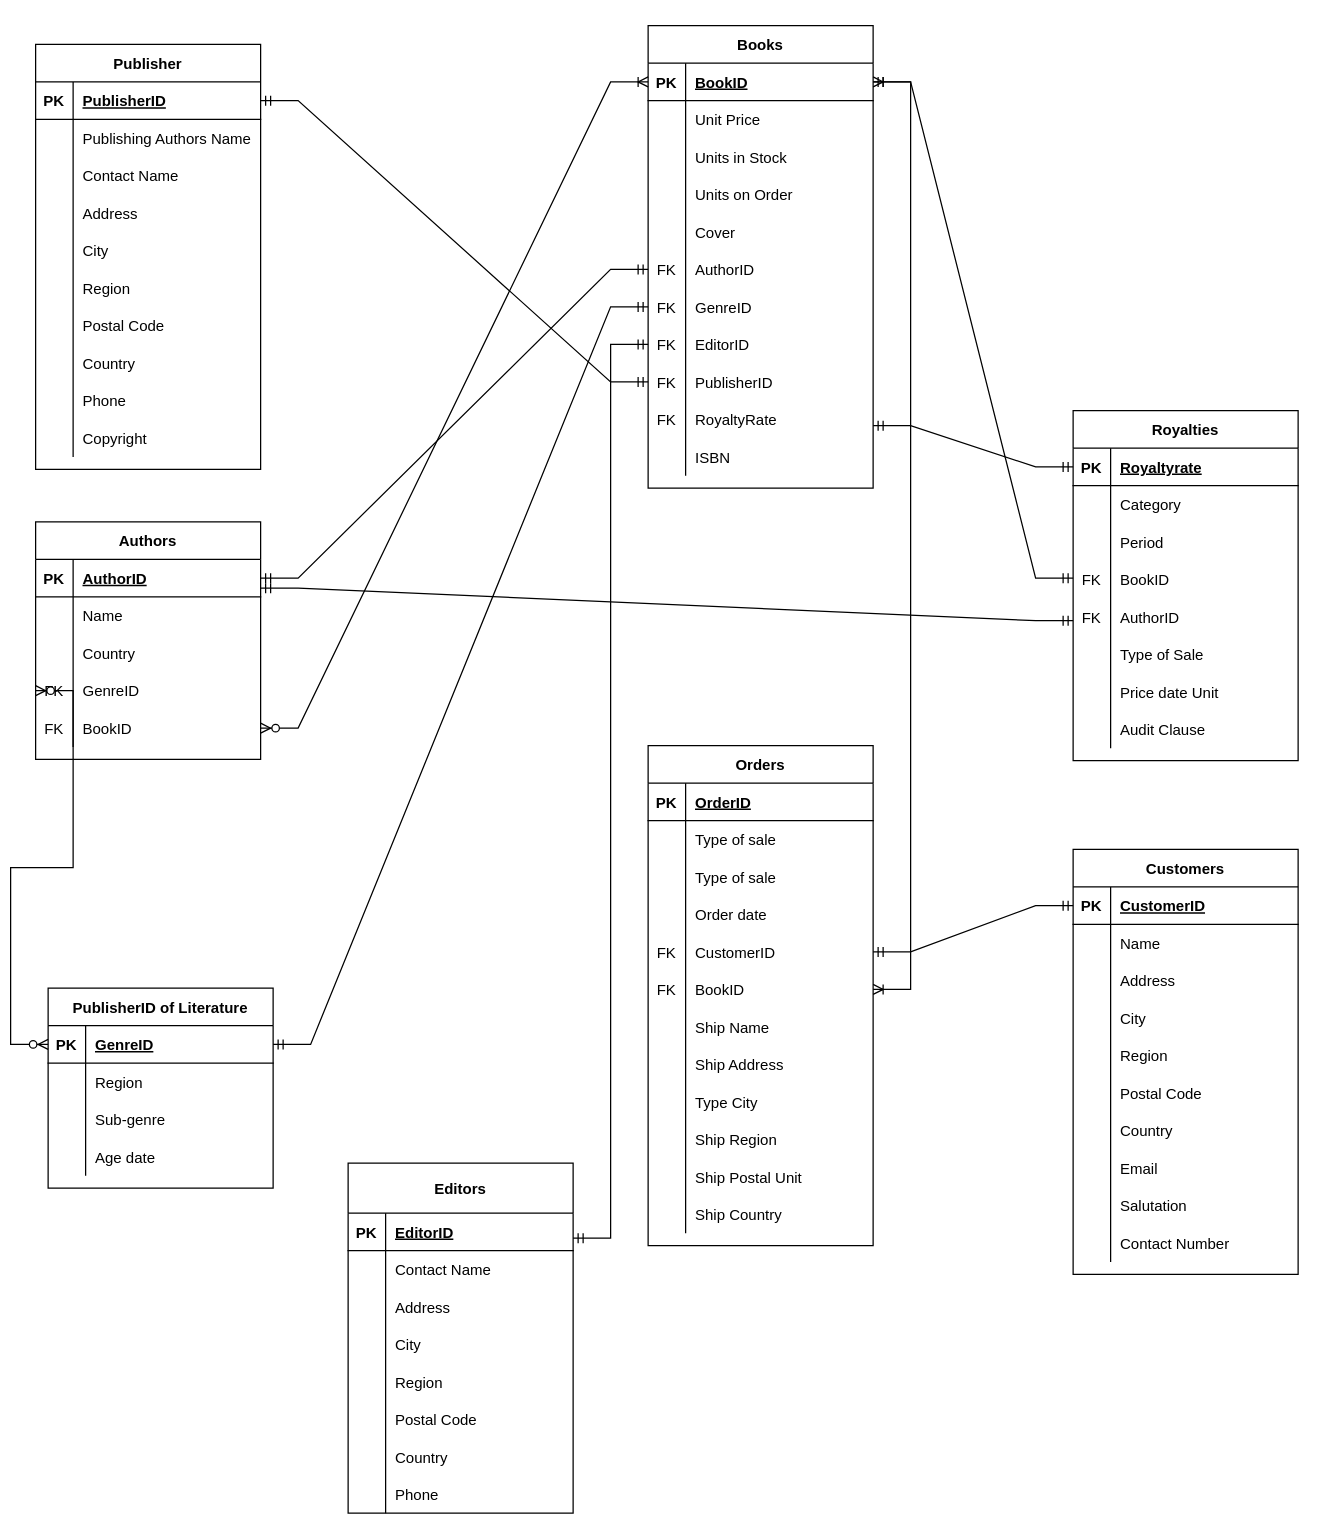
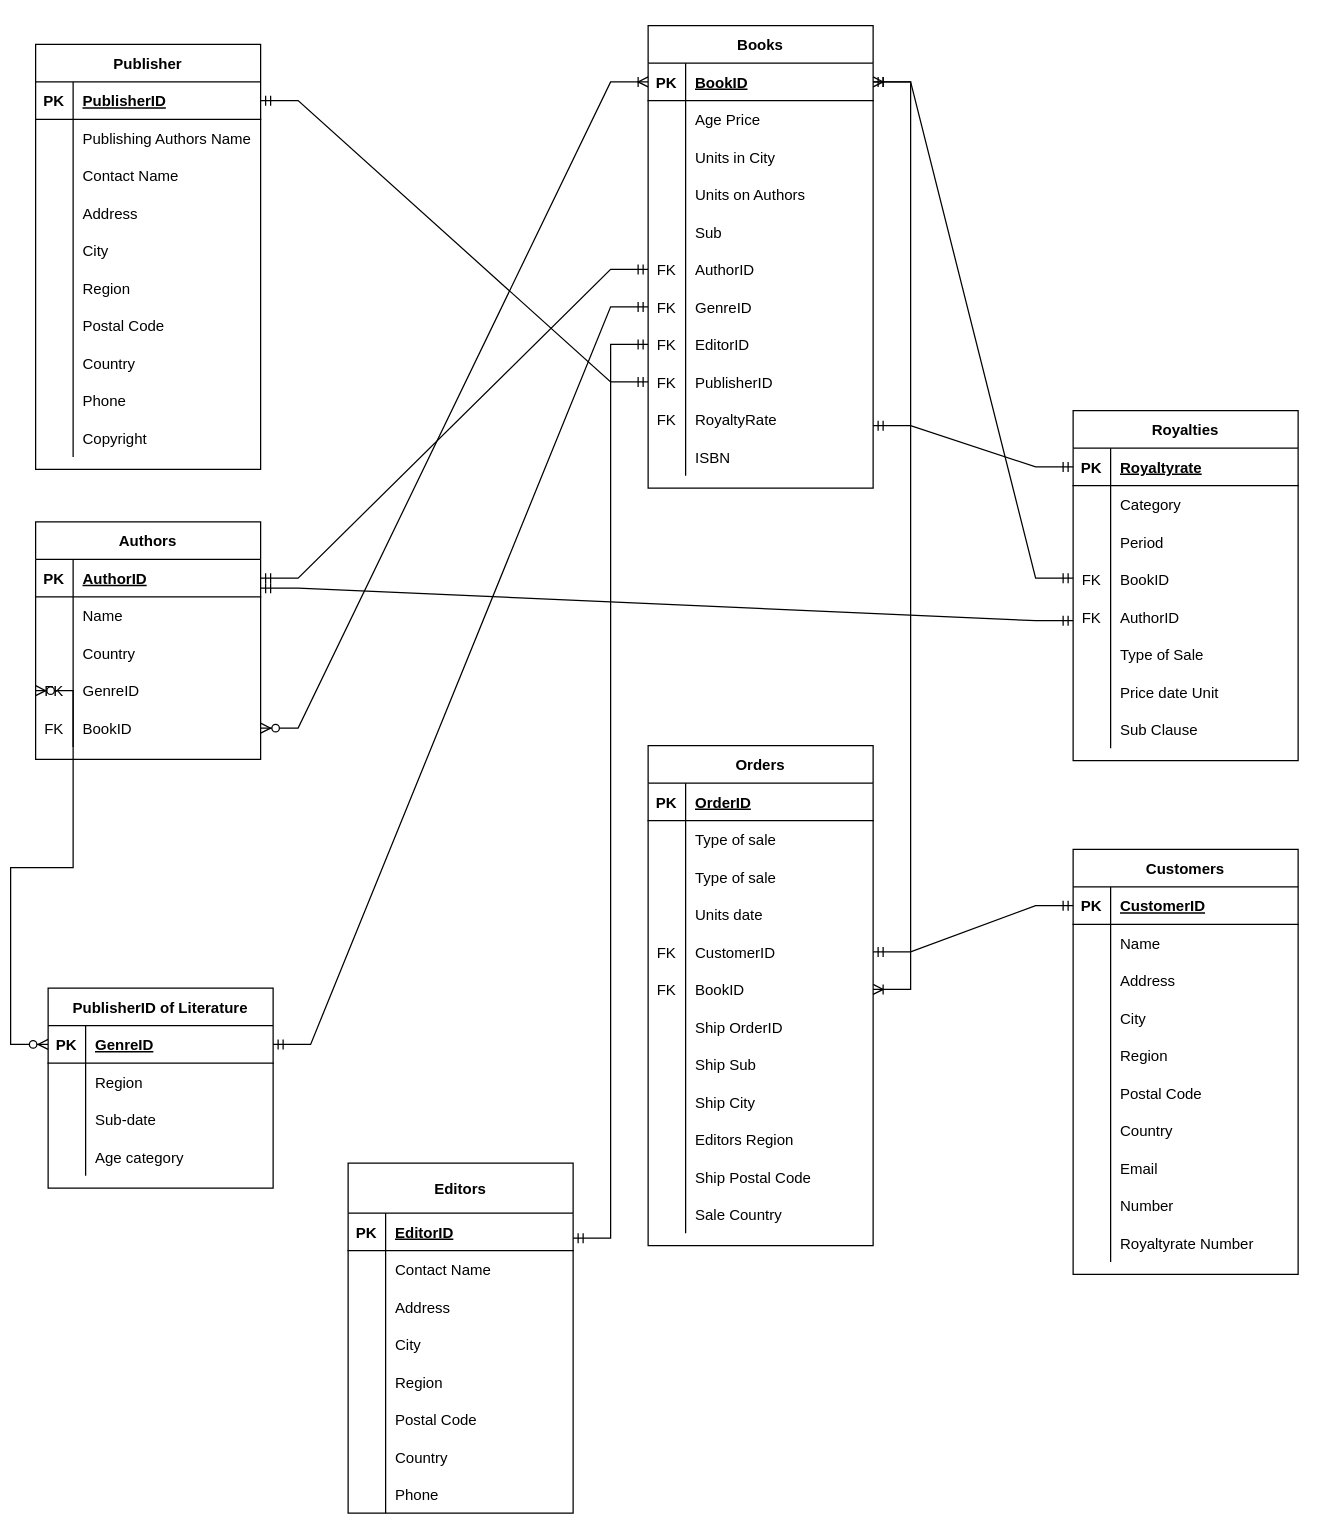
node "Unit Price": label "Unit Price" -> "Age Price"
node "Units in Stock": label "Units in Stock" -> "Units in City"
node "Units on Order": label "Units on Order" -> "Units on Authors"
node "Cover": label "Cover" -> "Sub"
node "Audit Clause": label "Audit Clause" -> "Sub Clause"
node "Order date": label "Order date" -> "Units date"
node "Ship Name": label "Ship Name" -> "Ship OrderID"
node "Ship Address": label "Ship Address" -> "Ship Sub"
node "Type City": label "Type City" -> "Ship City"
node "Sub-genre": label "Sub-genre" -> "Sub-date"
node "Ship Region": label "Ship Region" -> "Editors Region"
node "Age date": label "Age date" -> "Age category"
node "Ship Postal Unit": label "Ship Postal Unit" -> "Ship Postal Code"
node "Salutation": label "Salutation" -> "Number"
node "Ship Country": label "Ship Country" -> "Sale Country"
node "Contact Number": label "Contact Number" -> "Royaltyrate Number"
